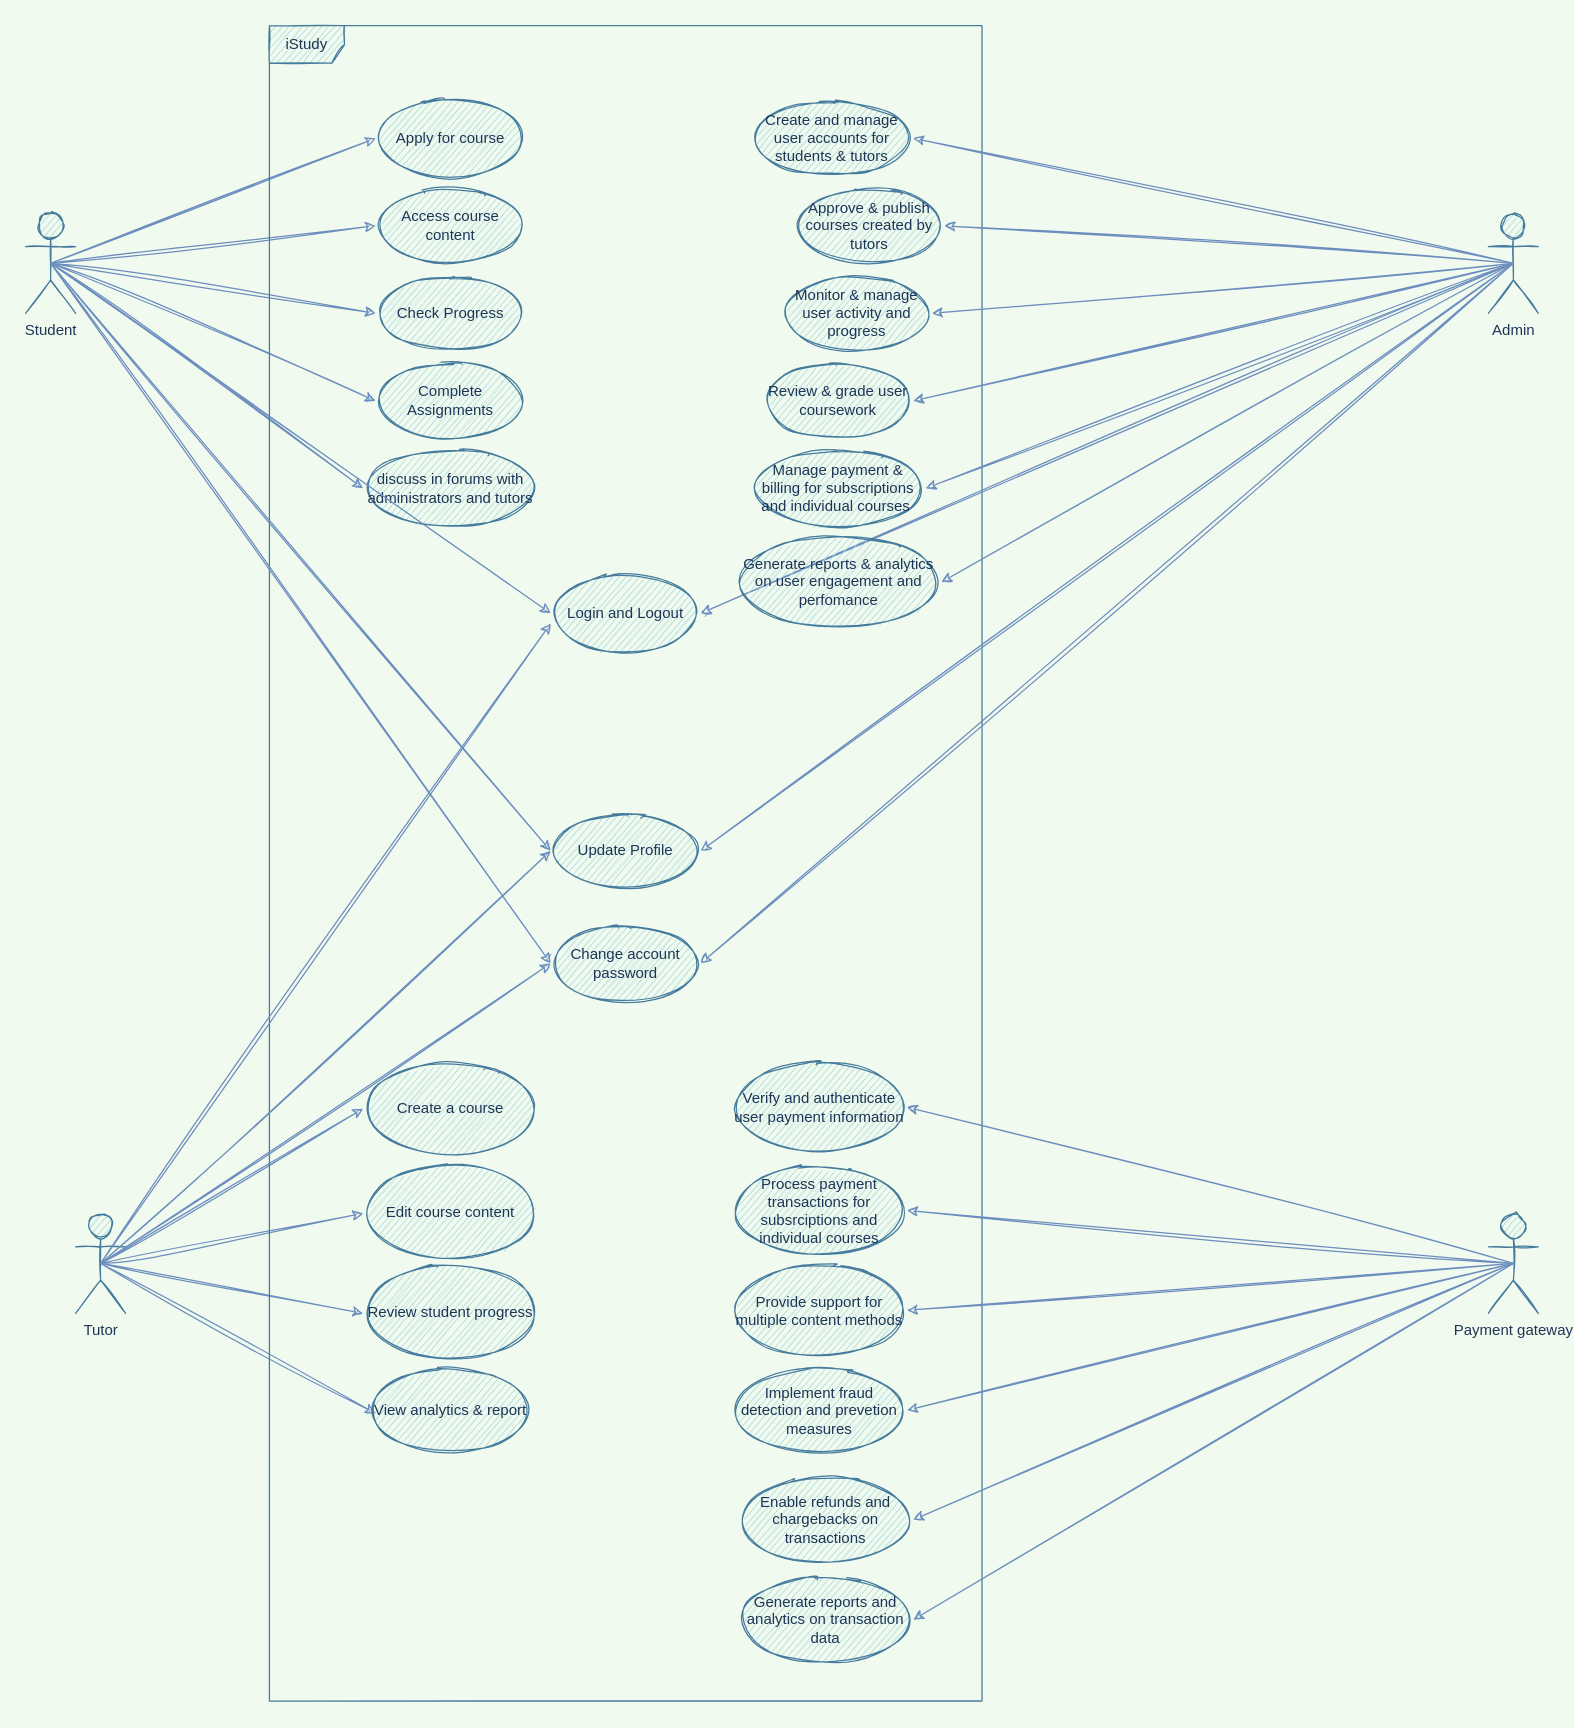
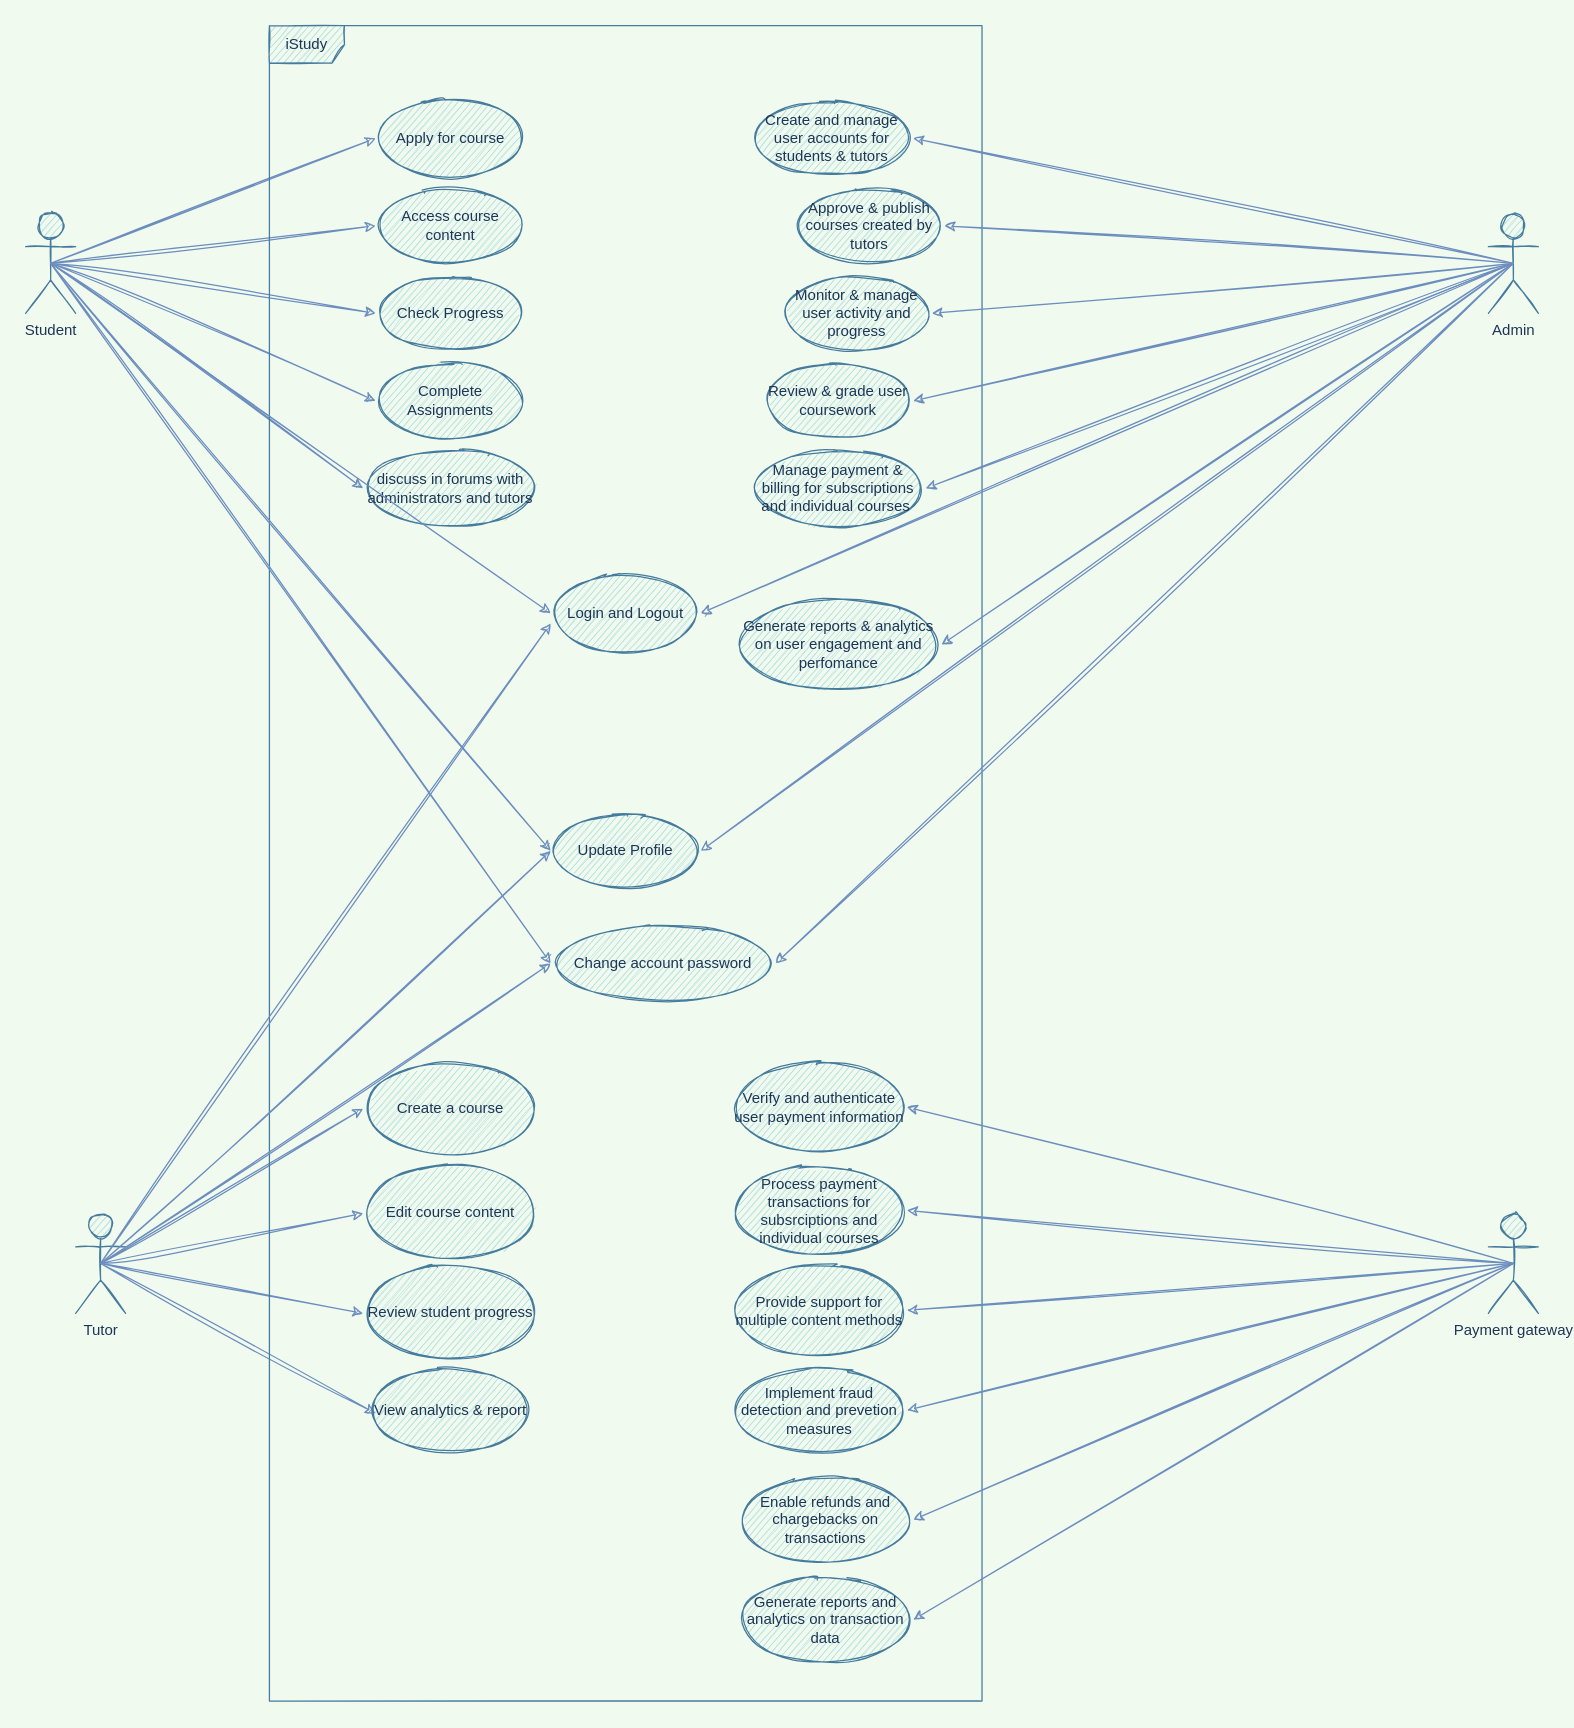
node "Generate reports & analytics on user engagement and perfomance": moved (838, 582) -> (838, 644)
node "Change account password": size 150x75 -> 225x75
